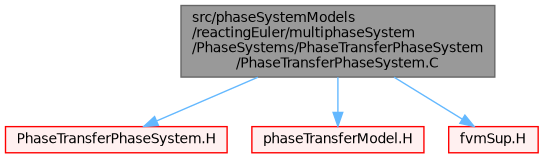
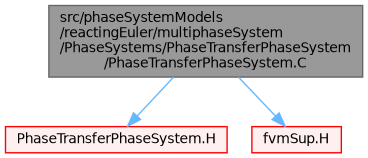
node "phaseTransferModel.H": removed
